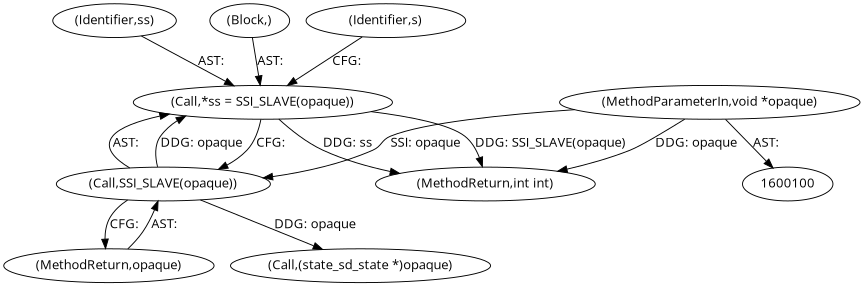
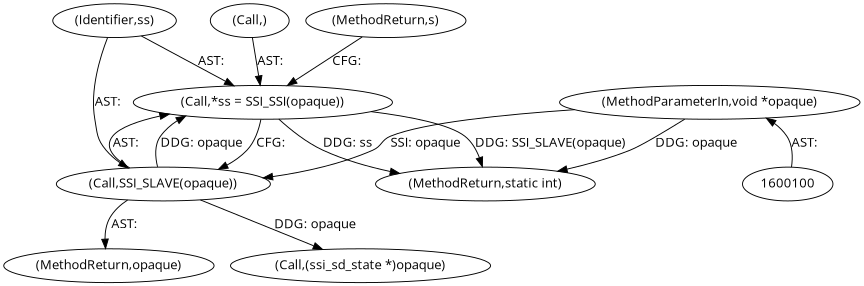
node "(Block,)": label "(Block,)" -> "(Call,)"
node "(Identifier,s)": label "(Identifier,s)" -> "(MethodReturn,s)"
node "(Call,*ss = SSI_SLAVE(opaque))": label "(Call,*ss = SSI_SLAVE(opaque))" -> "(Call,*ss = SSI_SSI(opaque))"
edge "(MethodParameterIn,void *opaque)" -> "1600100": reversed
node "(MethodReturn,int int)": label "(MethodReturn,int int)" -> "(MethodReturn,static int)"
edge "(Call,SSI_SLAVE(opaque))" -> "(MethodReturn,opaque)": label "CFG: " -> "AST: "
edge "(MethodReturn,opaque)" -> "(Call,SSI_SLAVE(opaque))": now "(Identifier,ss)" -> "(Call,SSI_SLAVE(opaque))"
node "(Call,(state_sd_state *)opaque)": label "(Call,(state_sd_state *)opaque)" -> "(Call,(ssi_sd_state *)opaque)"
